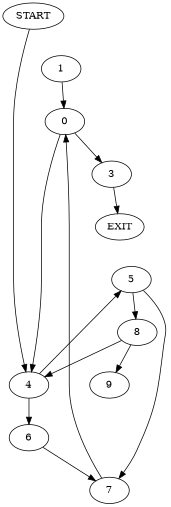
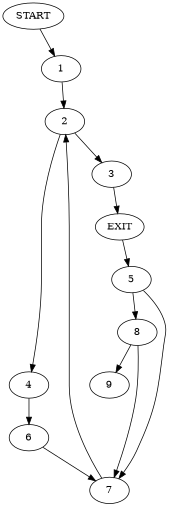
node "0": label "0" -> "2"
edge "START" -> "4": now "START" -> "1"
edge "4" -> "5": now "EXIT" -> "5"
edge "8" -> "4": now "8" -> "7"
